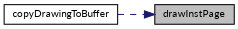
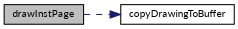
edge "copyDrawingToBuffer" -> "drawInstPage": reversed
